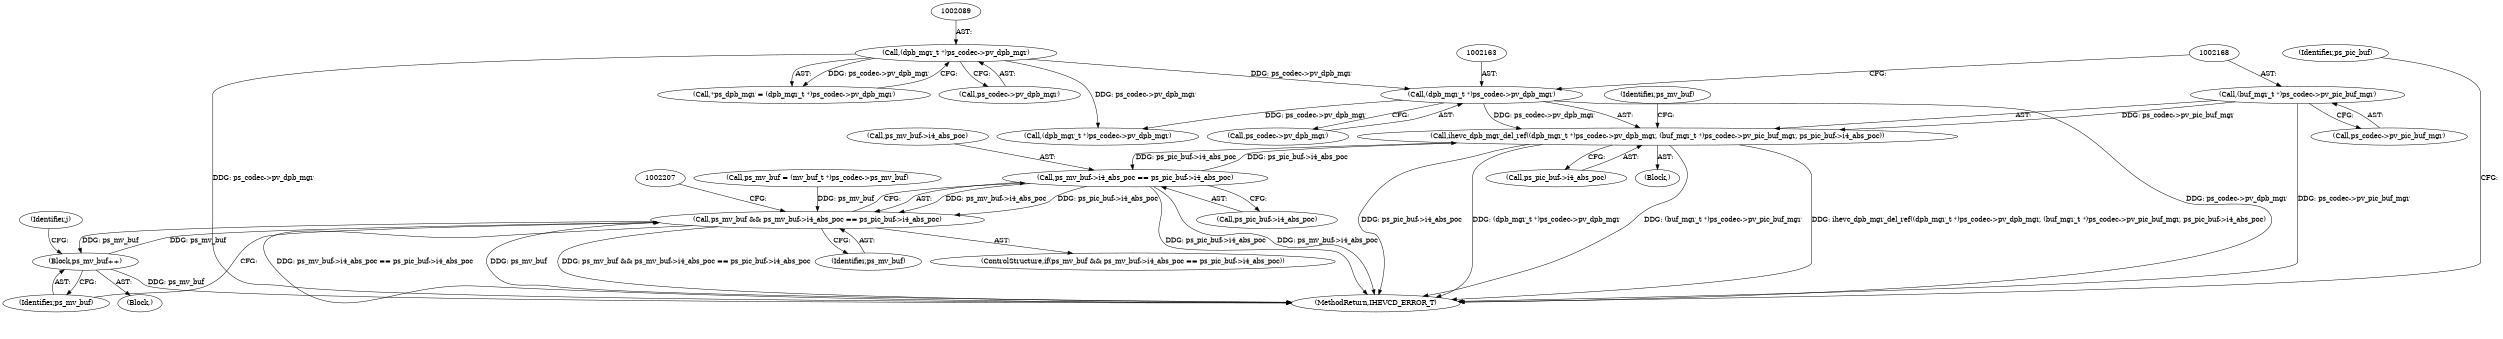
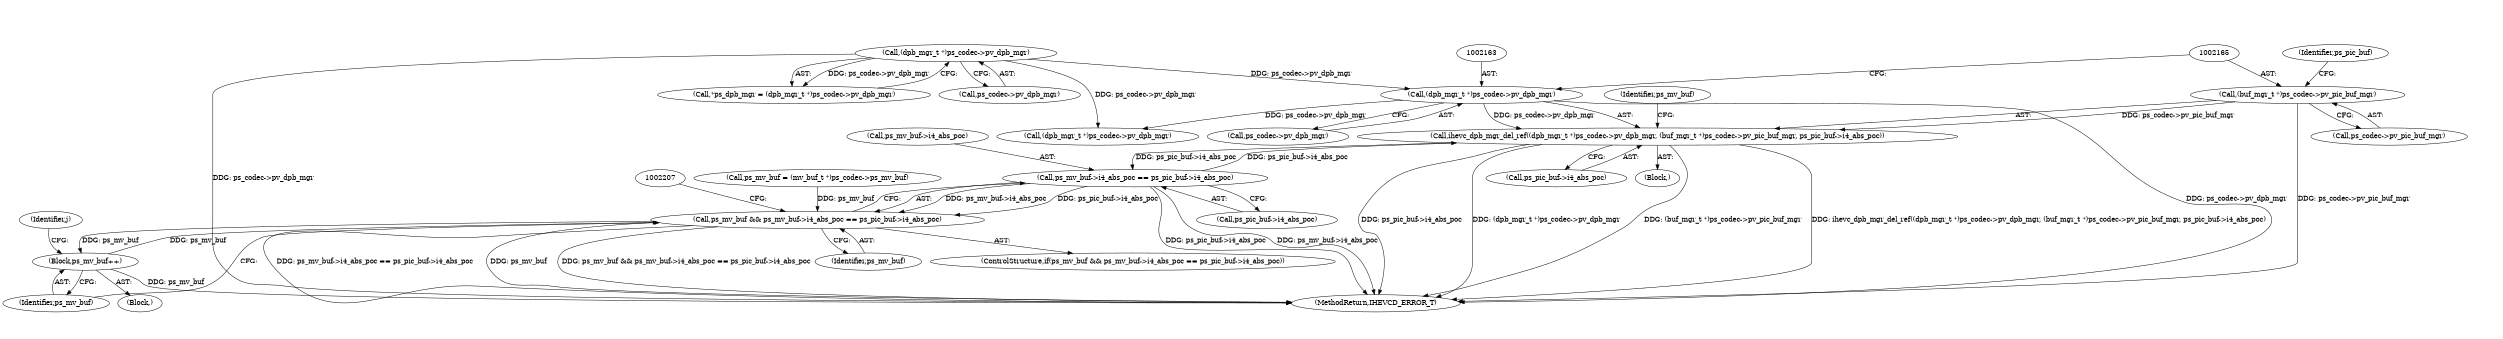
node "1002089": removed
node "1002168": label "1002168" -> "1002165"
edge "(Identifier,ps_pic_buf)" -> "(MethodReturn,IHEVCD_ERROR_T)": now "(Identifier,ps_pic_buf)" -> "(Call,(buf_mgr_t *)ps_codec->pv_pic_buf_mgr)"
